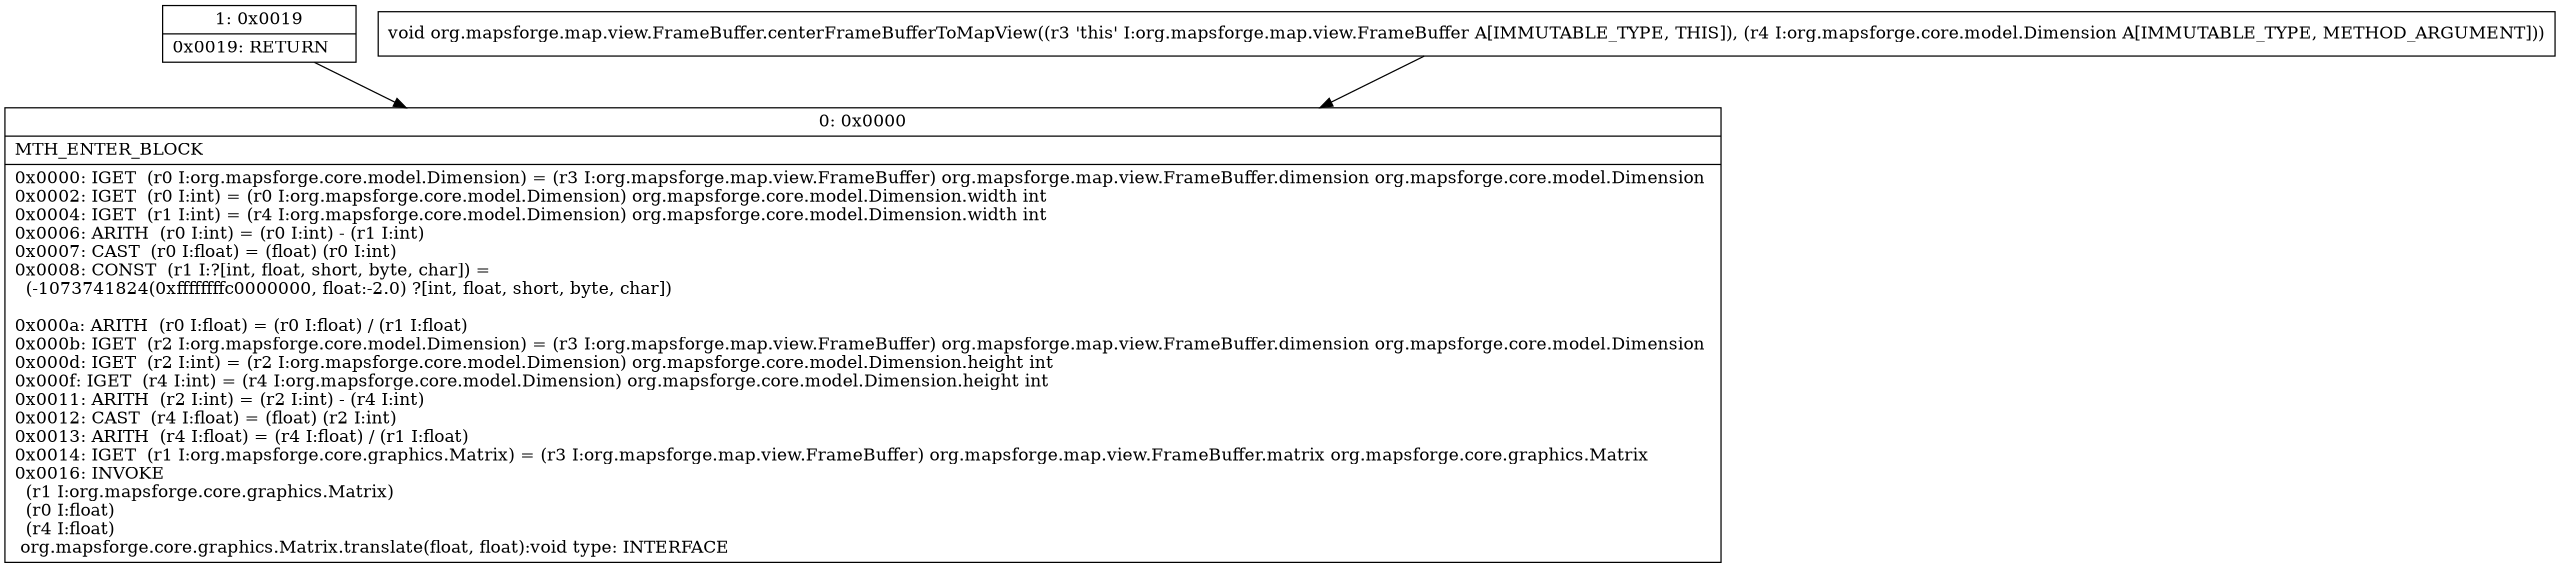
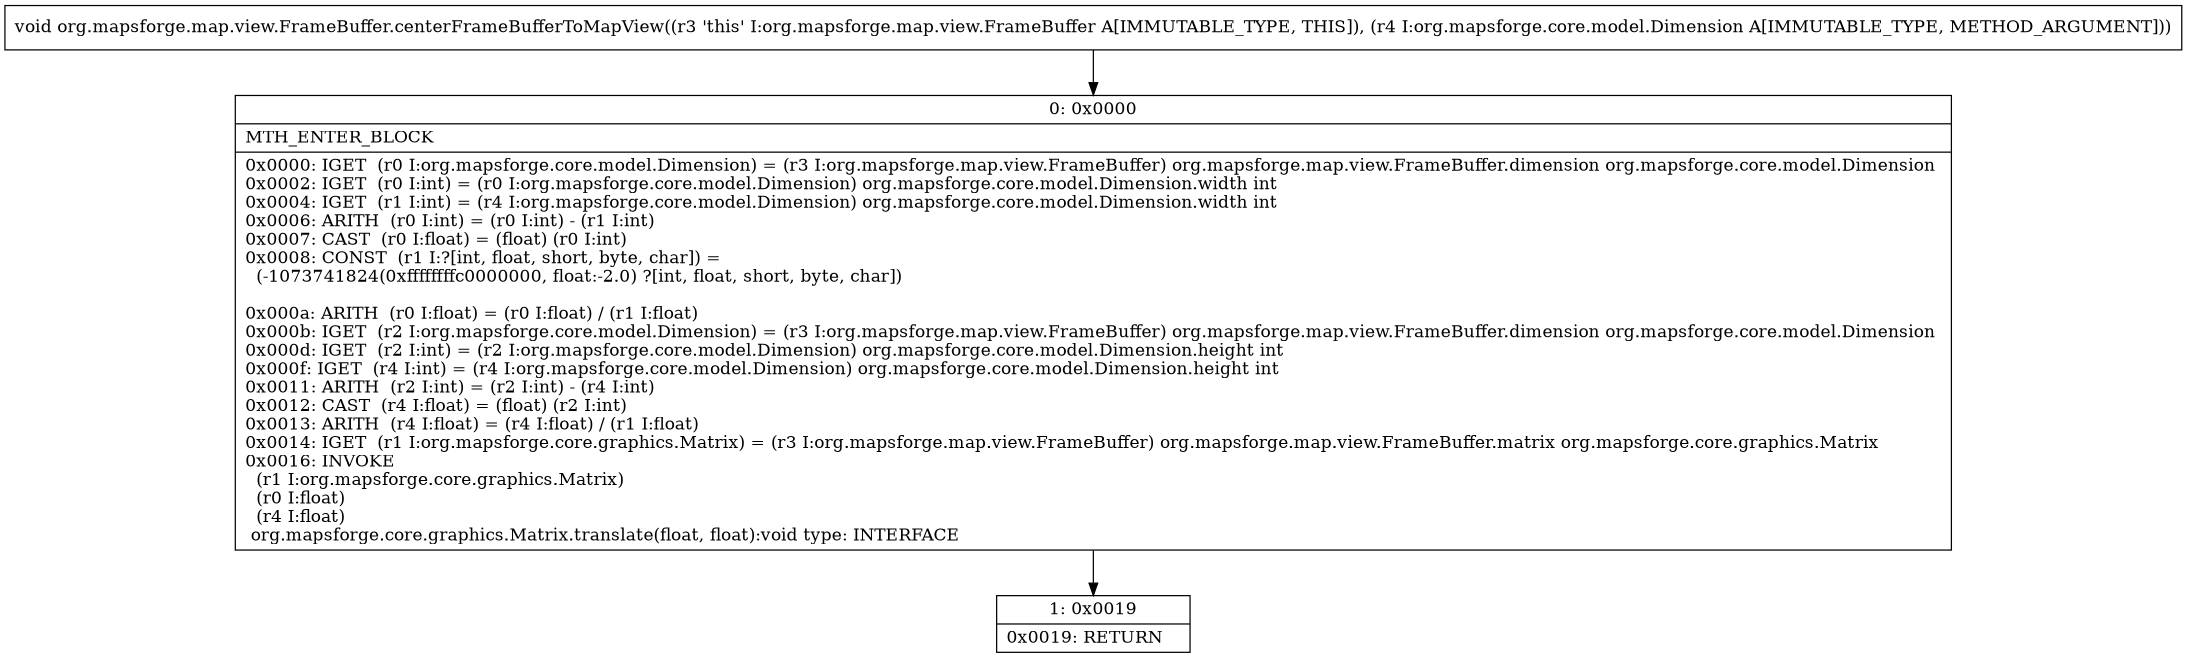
edge "1: 0x0019" -> "0: 0x0000": reversed
